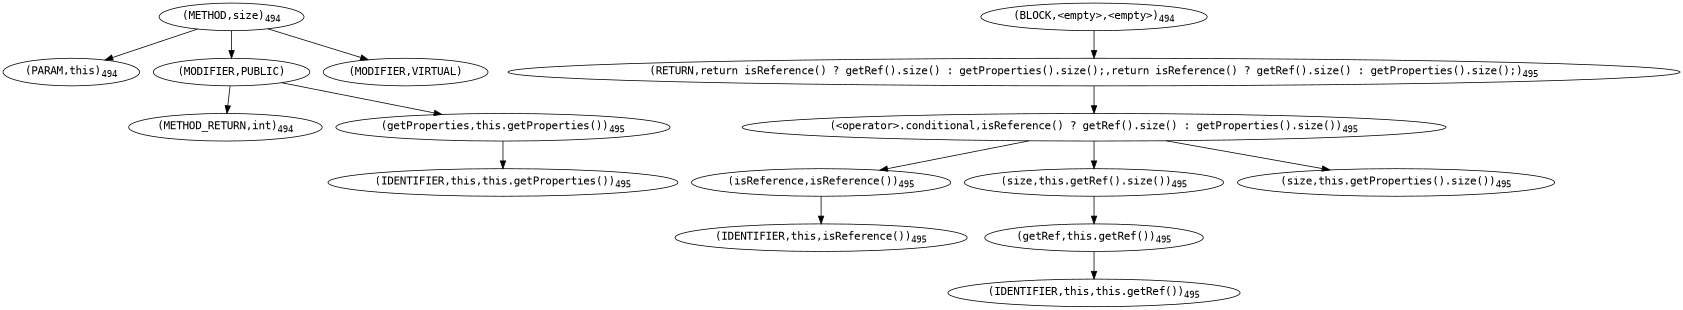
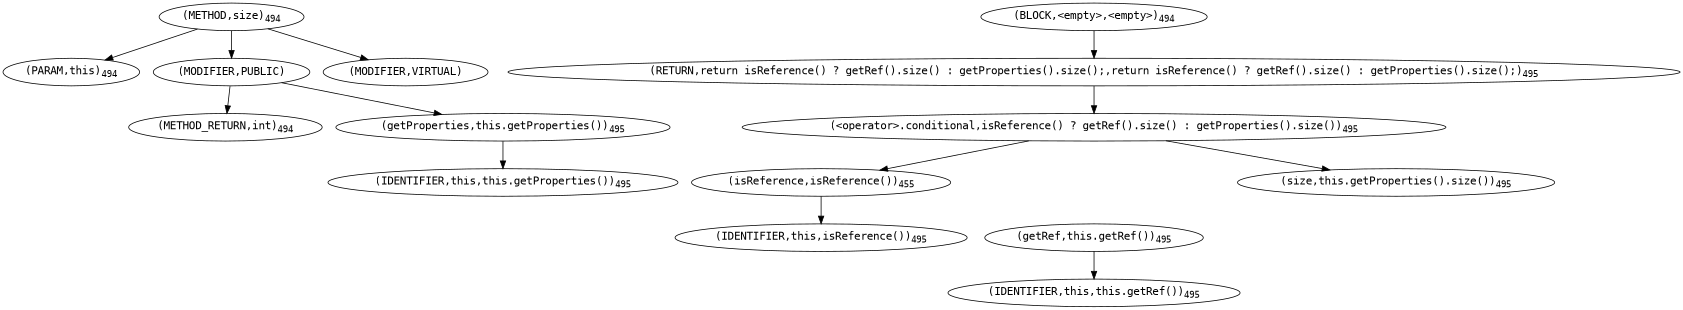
node "(isReference,isReference())": text "495" -> "455"
node "(size,this.getRef().size())": removed
